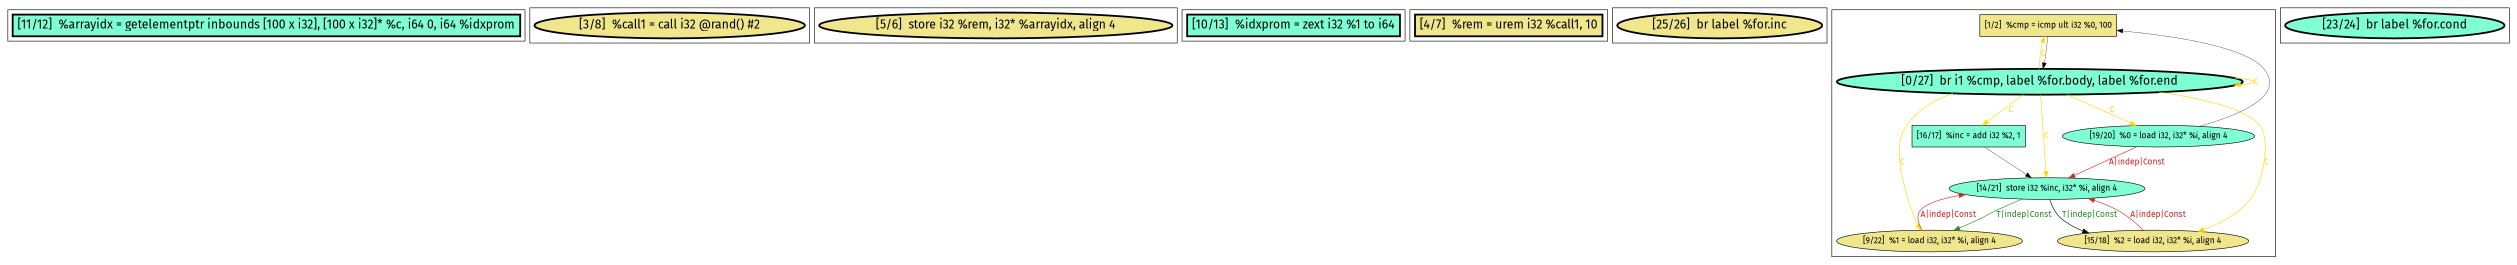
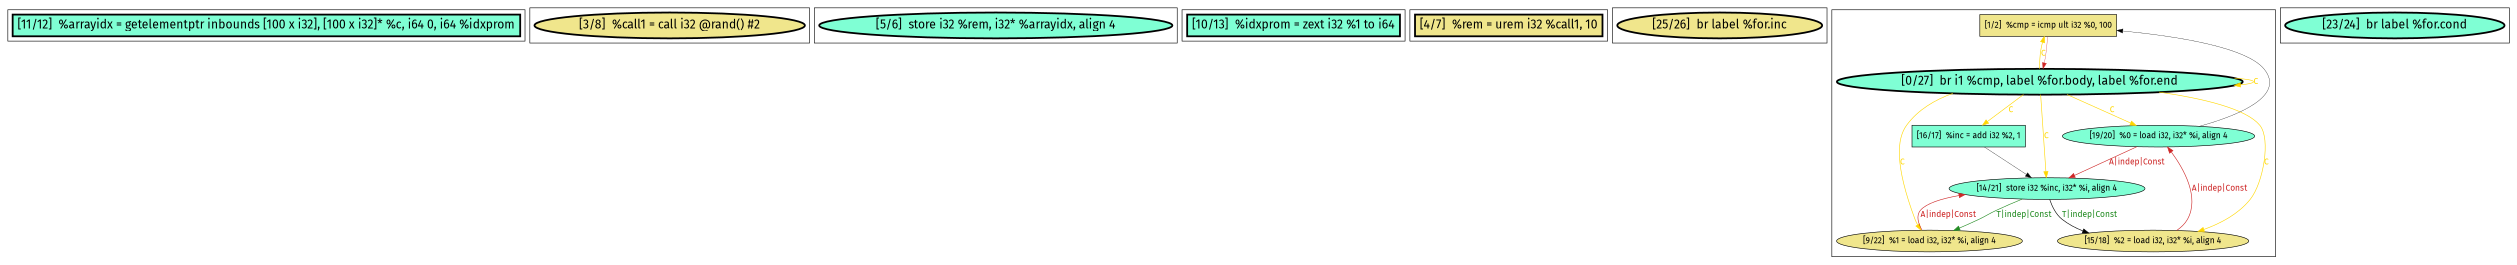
node "[5/6]  store i32 %rem, i32* %arrayidx, align 4": fillcolor khaki -> aquamarine
edge "[1/2]  %cmp = icmp ult i32 %0, 100" -> "[0/27]  br i1 %cmp, label %for.body, label %for.end": color black -> firebrick3
edge "[15/18]  %2 = load i32, i32* %i, align 4" -> "[14/21]  store i32 %inc, i32* %i, align 4": now "[15/18]  %2 = load i32, i32* %i, align 4" -> "[19/20]  %0 = load i32, i32* %i, align 4"
